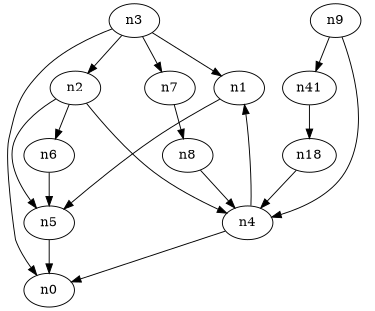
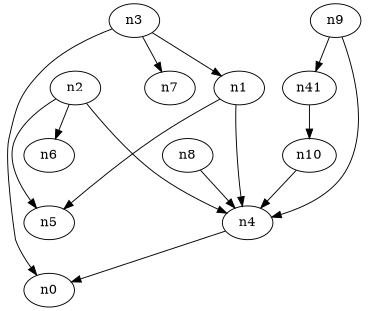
edge "n3" -> "n2": removed
edge "n7" -> "n8": removed
node "n18": label "n18" -> "n10"
edge "n4" -> "n1": reversed
edge "n6" -> "n5": removed
edge "n5" -> "n0": removed
